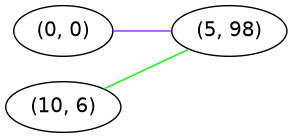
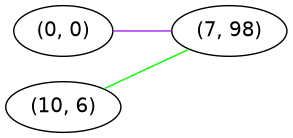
node "(5, 98)": label "(5, 98)" -> "(7, 98)"
